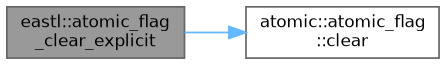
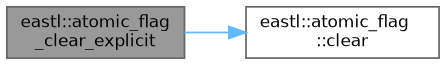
node "atomic::atomic_flag ::clear": label "atomic::atomic_flag ::clear" -> "eastl::atomic_flag ::clear"
